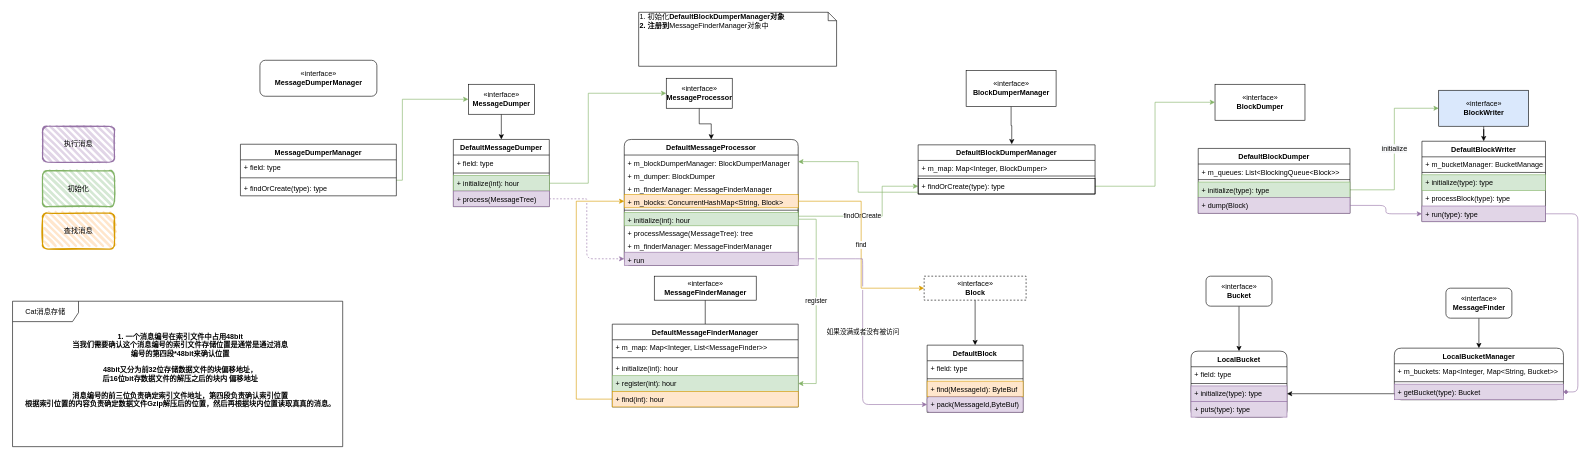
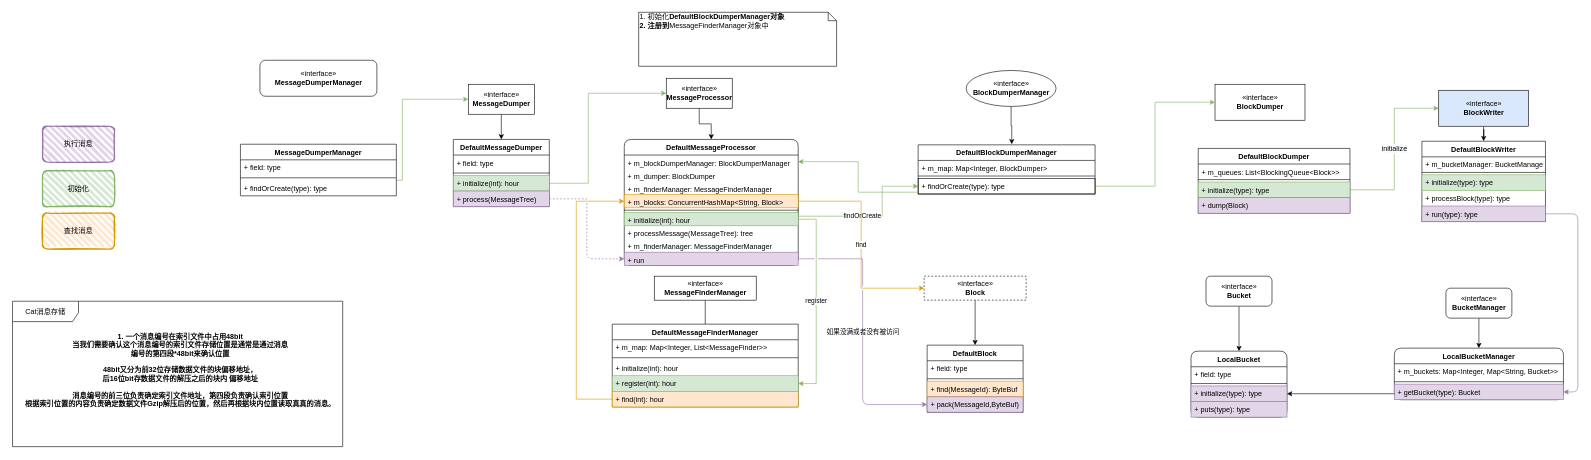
node "«interface» BlockDumperManager": shape rectangle -> ellipse
edge "+ dump(Block)" -> "+ run(type): type": removed
node "«interface» MessageFinder": label "«interface» MessageFinder" -> "«interface» BucketManager"
edge "+ run(type): type" -> "+ getBucket(type): Bucket": arrowhead diamond -> classic
